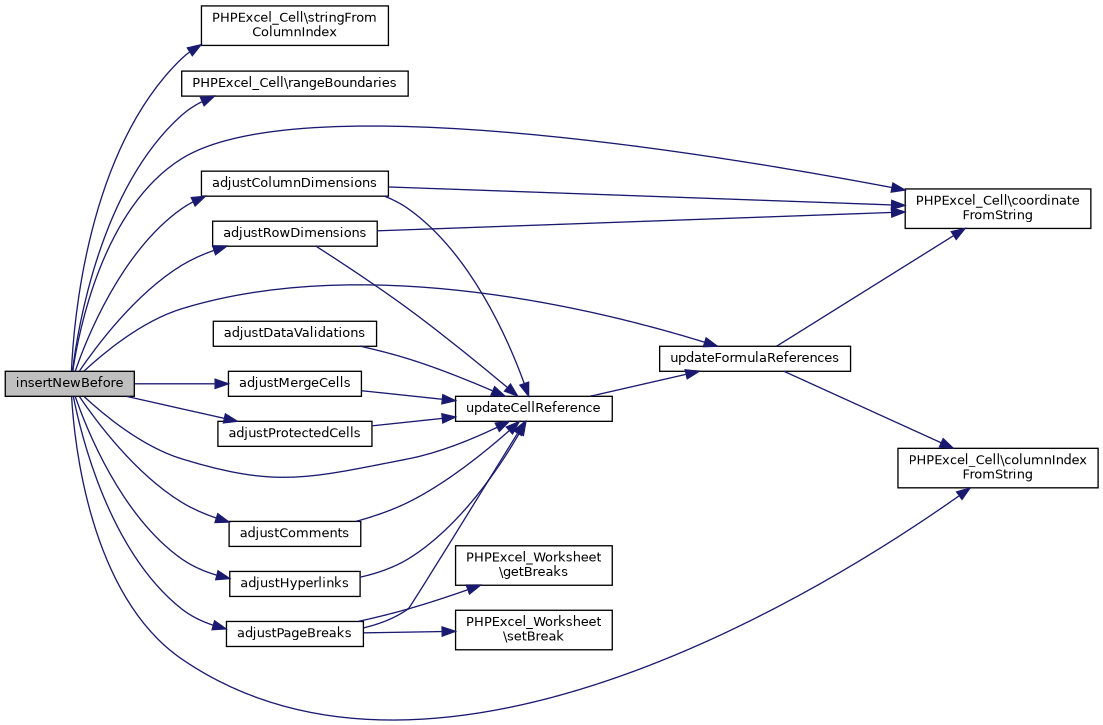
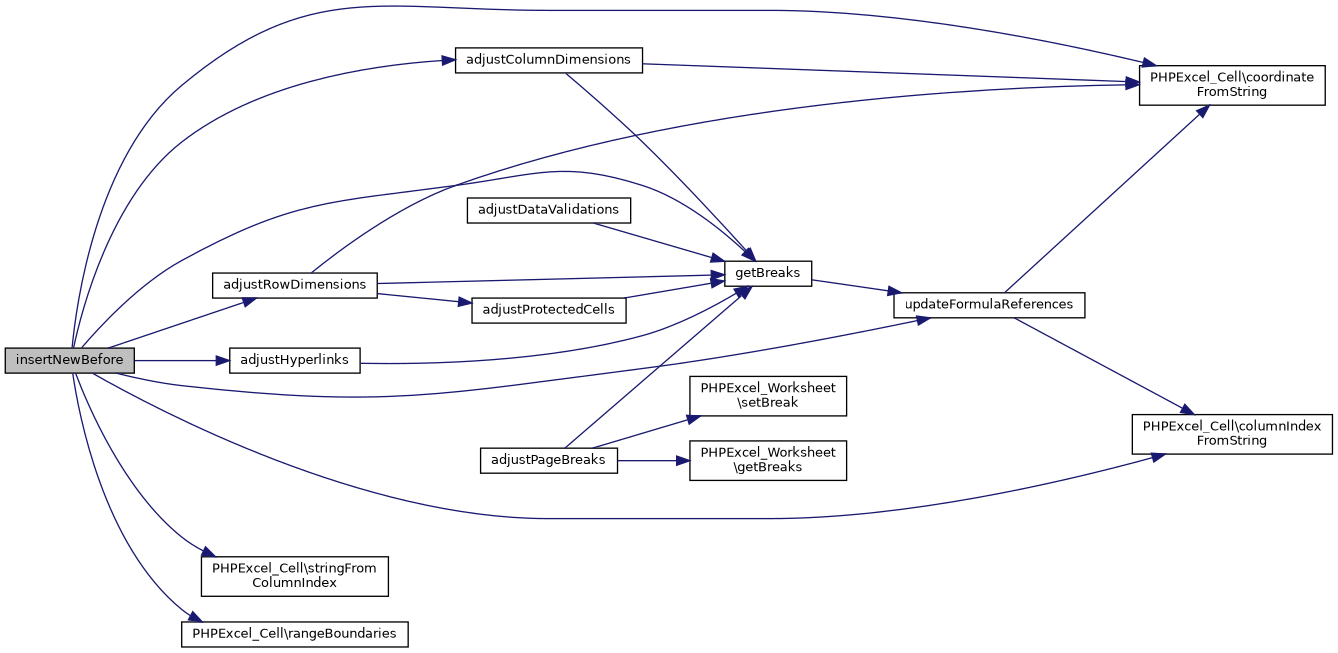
node "adjustMergeCells": removed
edge "insertNewBefore" -> "adjustProtectedCells": now "adjustRowDimensions" -> "adjustProtectedCells"
node "updateCellReference": label "updateCellReference" -> "getBreaks"
edge "insertNewBefore" -> "adjustPageBreaks": removed
node "adjustComments": removed
